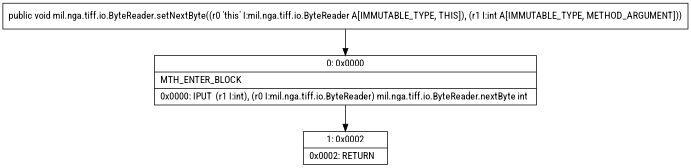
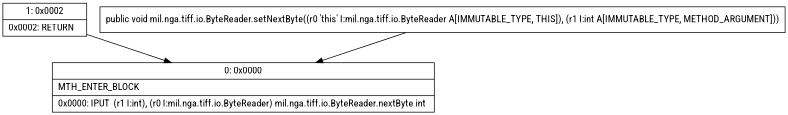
edge "0: 0x0000" -> "1: 0x0002": reversed
